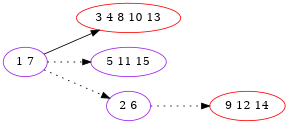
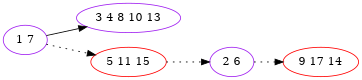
node "3 4 8 10 13": color red -> purple
node "5 11 15": color purple -> red
edge "1 7" -> "2 6": now "5 11 15" -> "2 6"
node "9 12 14": label "9 12 14" -> "9 17 14"
